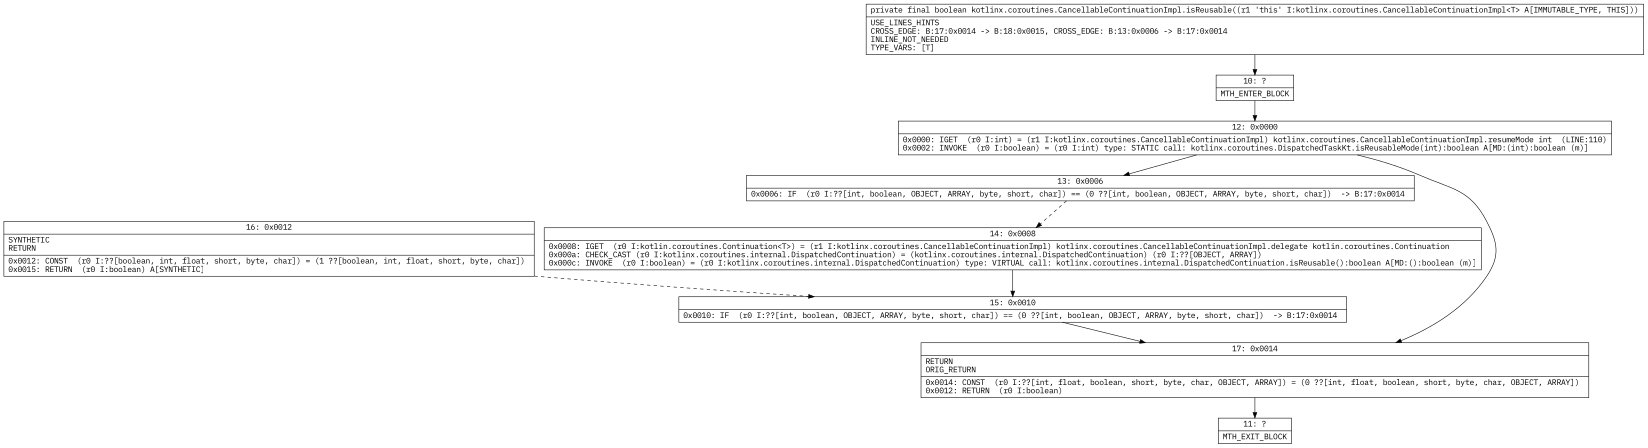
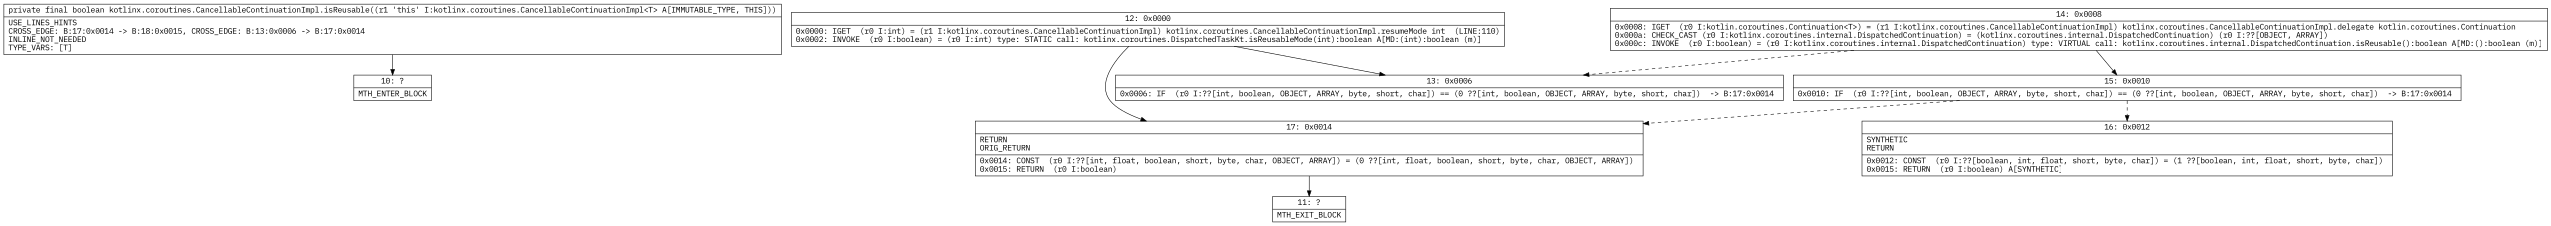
edge "10: ?" -> "12: 0x0000": removed
edge "13: 0x0006" -> "14: 0x0008": reversed
edge "16: 0x0012" -> "15: 0x0010": reversed
edge "15: 0x0010" -> "17: 0x0014": style solid -> dashed
node "17: 0x0014": text "0x0012: RETURN  (r0 I:boolean)" -> "0x0015: RETURN  (r0 I:boolean)"
